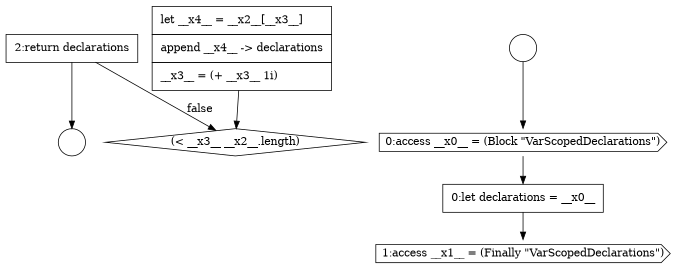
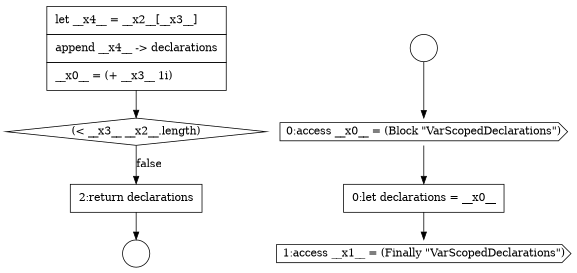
node "let __x4__ = __x2__[__x3__]": text "__x3__ = (+ __x3__ 1i)" -> "__x0__ = (+ __x3__ 1i)"
edge "2:return declarations" -> "(< __x3__ __x2__.length)": reversed
